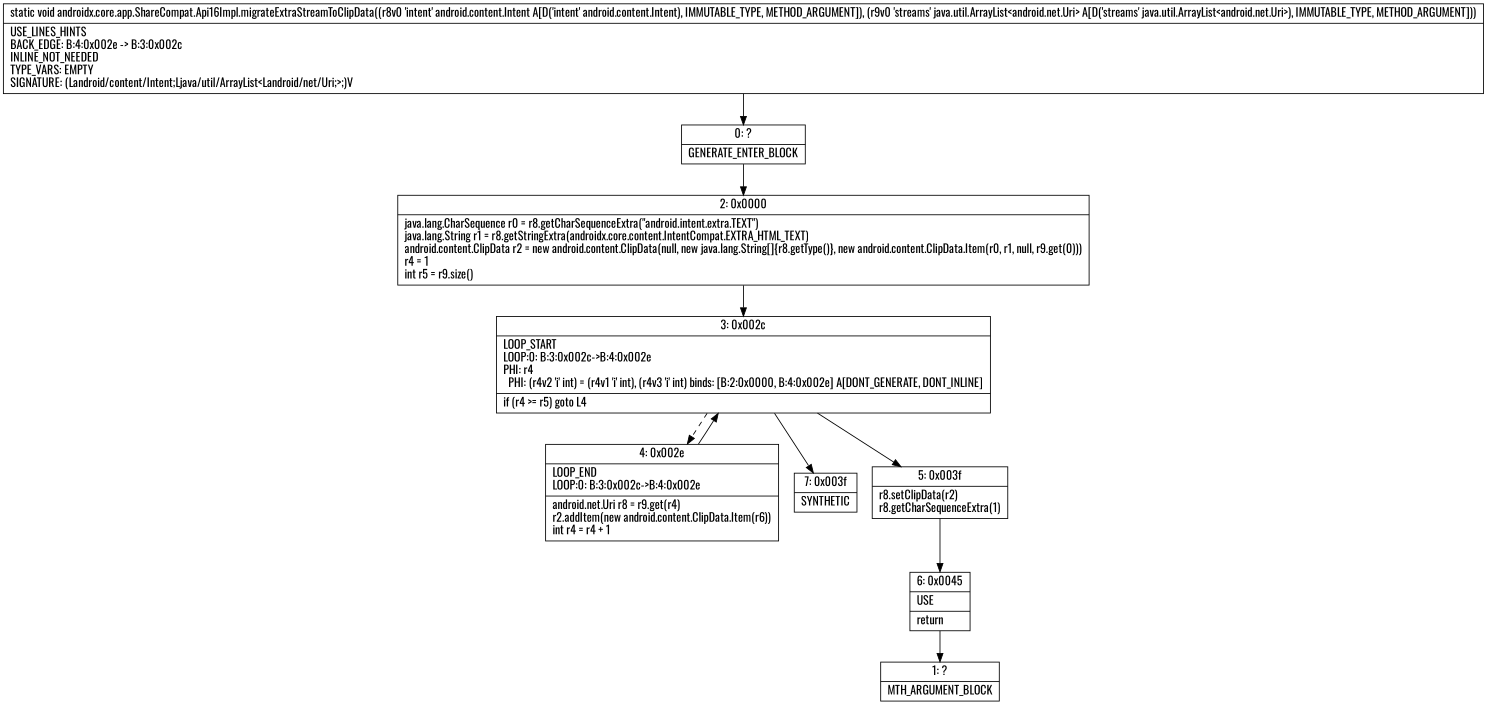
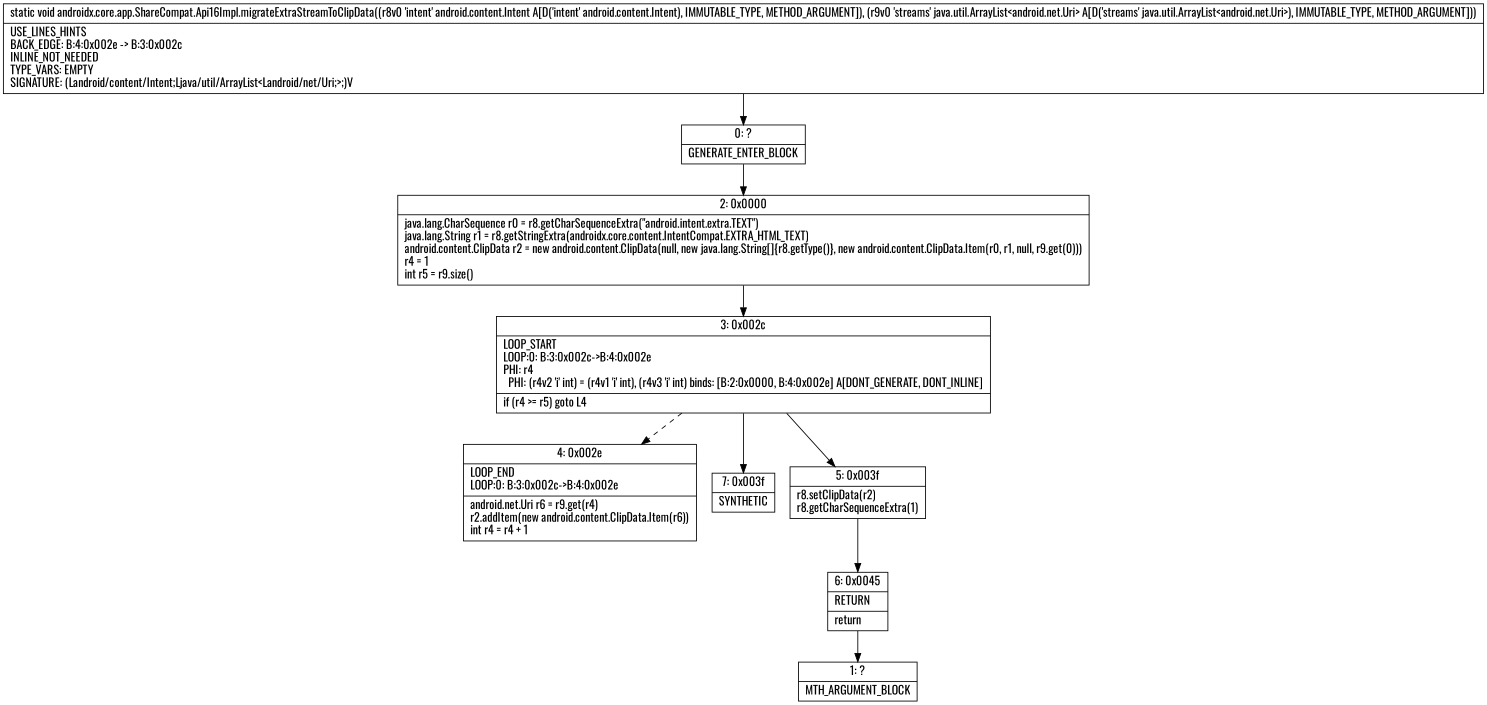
edge "4: 0x002e" -> "3: 0x002c": removed
node "4: 0x002e": text "android.net.Uri r8 = r9.get(r4)" -> "android.net.Uri r6 = r9.get(r4)"
node "6: 0x0045": text "USE" -> "RETURN"
